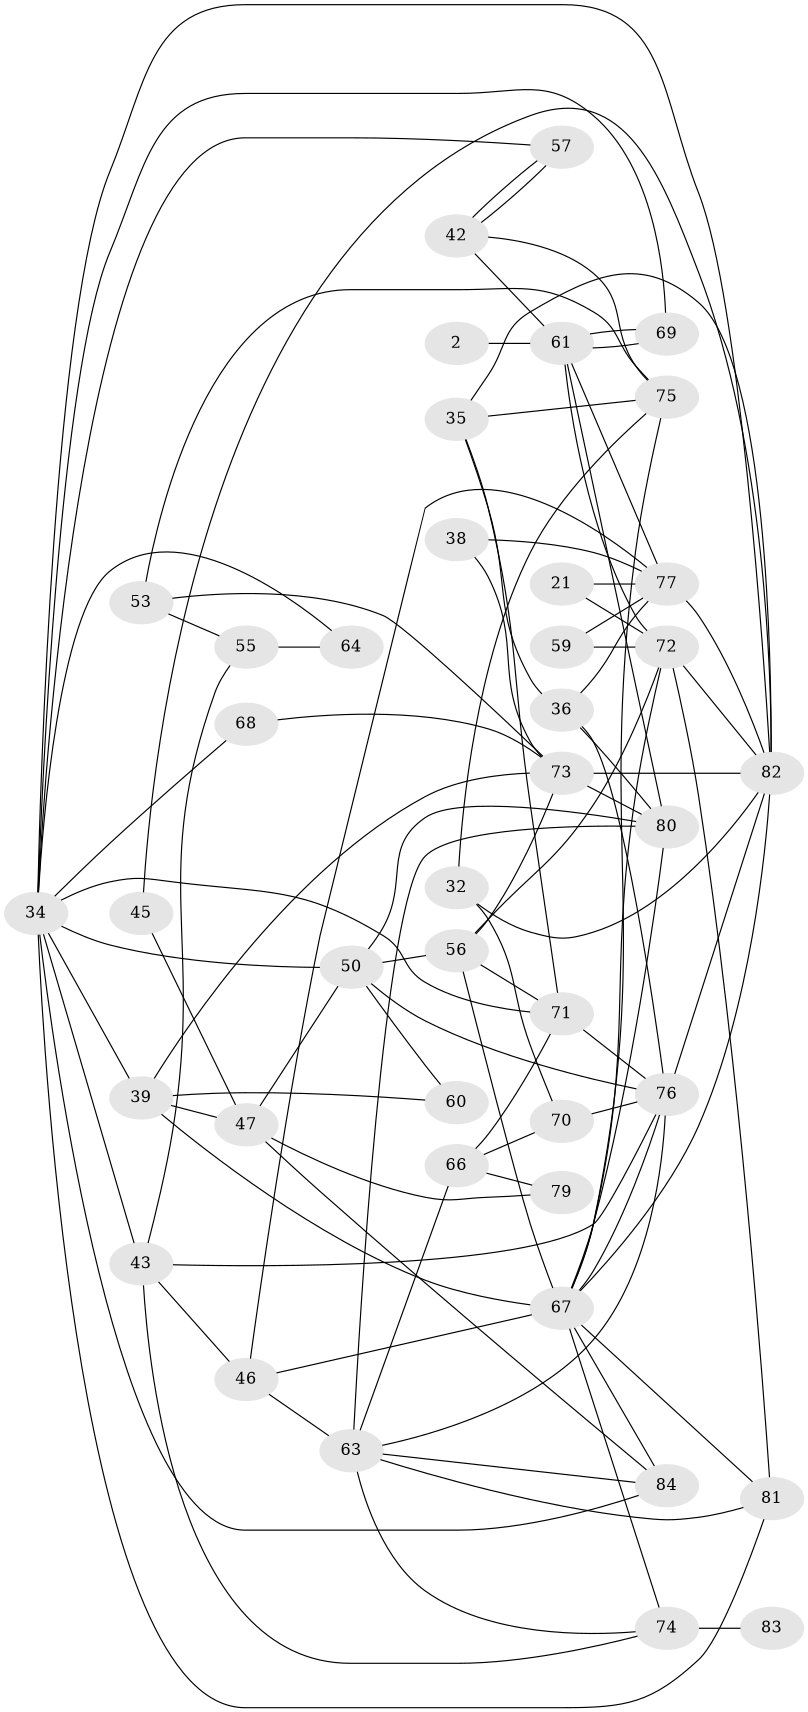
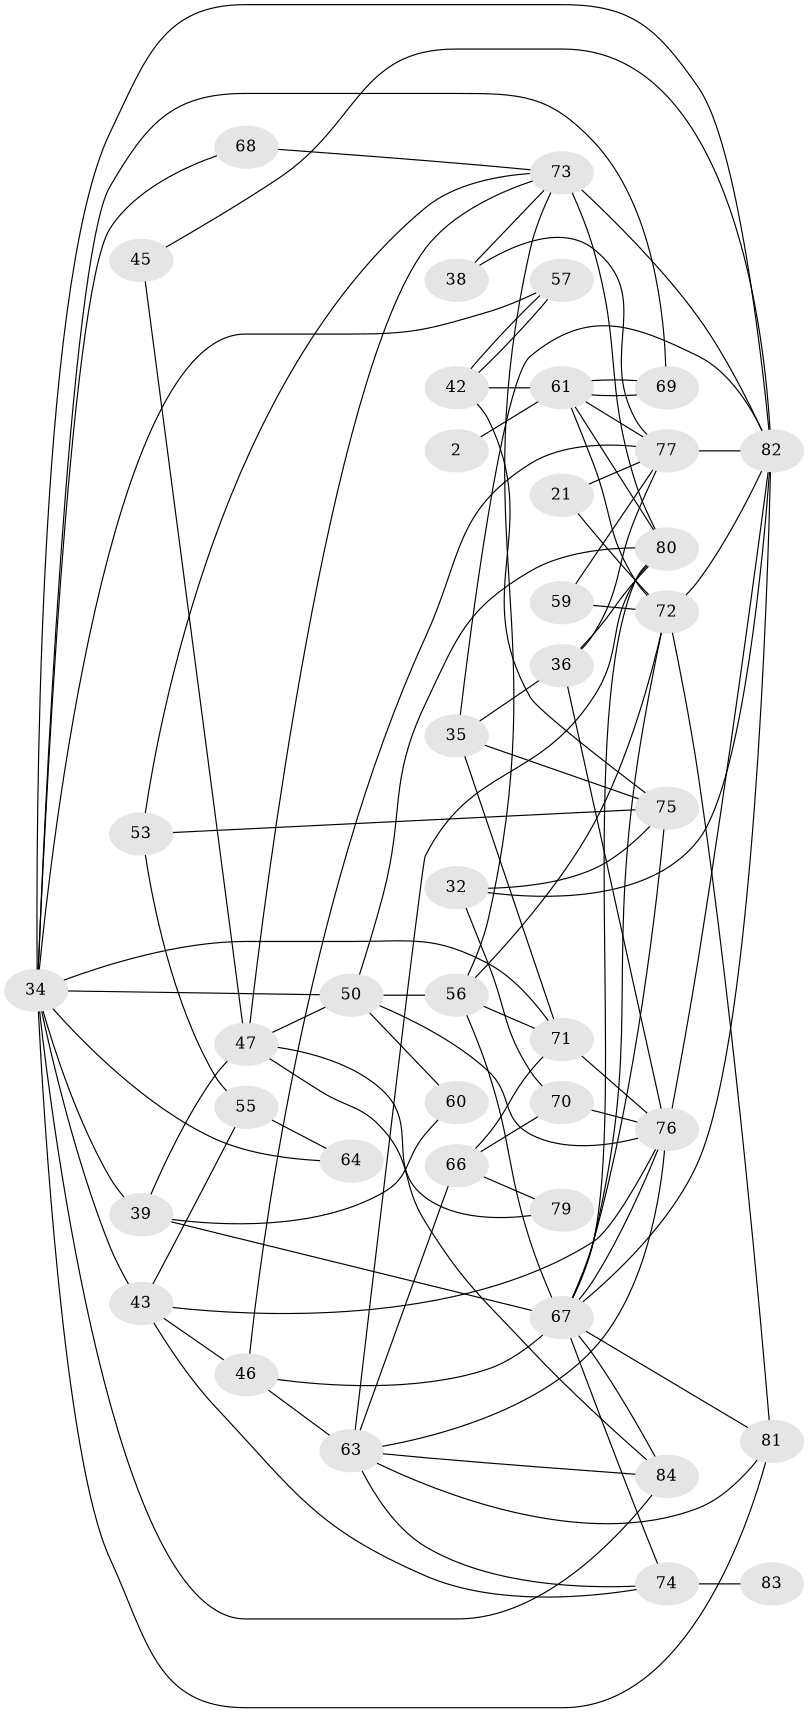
edge "73" -- "39": now "73" -- "47"
